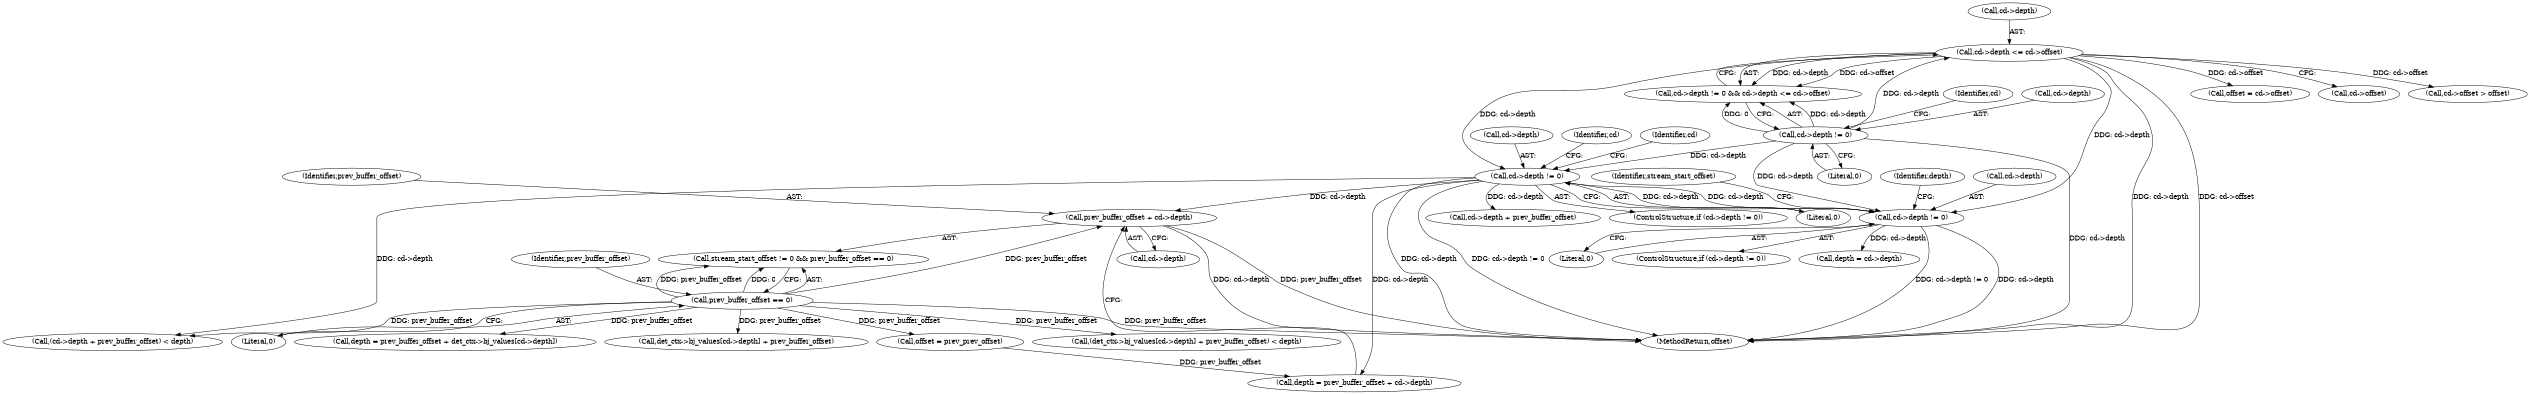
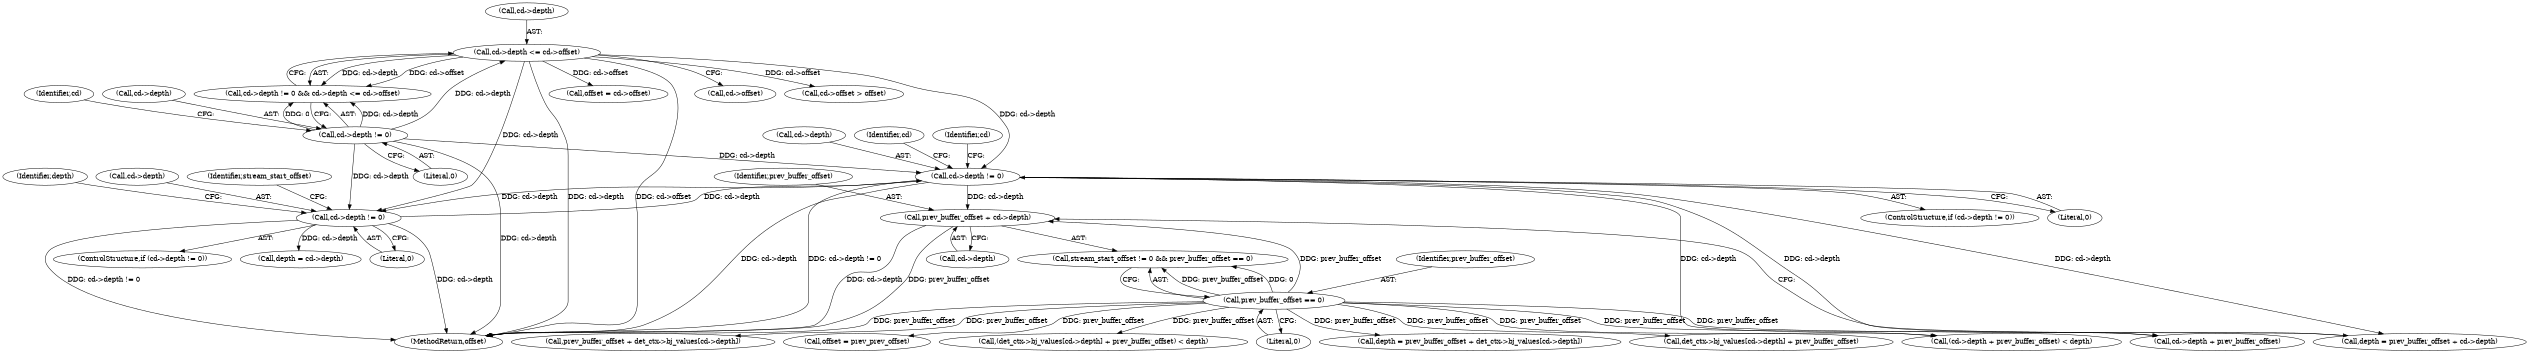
edge "(Call,prev_buffer_offset == 0)" -> "(Call,cd->depth + prev_buffer_offset)": added, label "DDG: prev_buffer_offset"
node "(Call,prev_buffer_offset + det_ctx->bj_values[cd->depth])": added
edge "(Call,offset = prev_prev_offset)" -> "(Call,depth = prev_buffer_offset + cd->depth)": now "(Call,prev_buffer_offset == 0)" -> "(Call,depth = prev_buffer_offset + cd->depth)"
